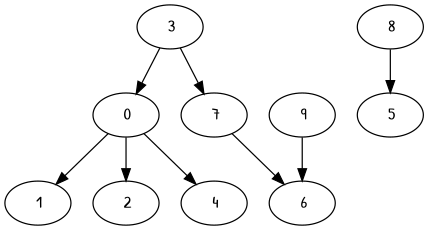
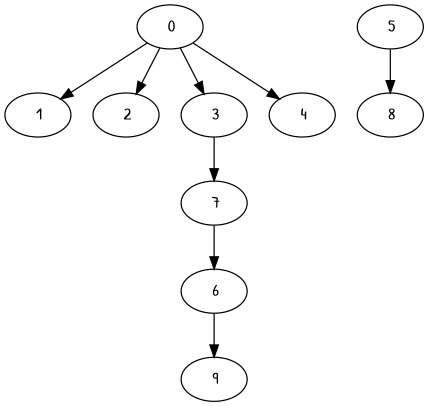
edge "3" -> "0": reversed
edge "8" -> "5": reversed
edge "9" -> "6": reversed
